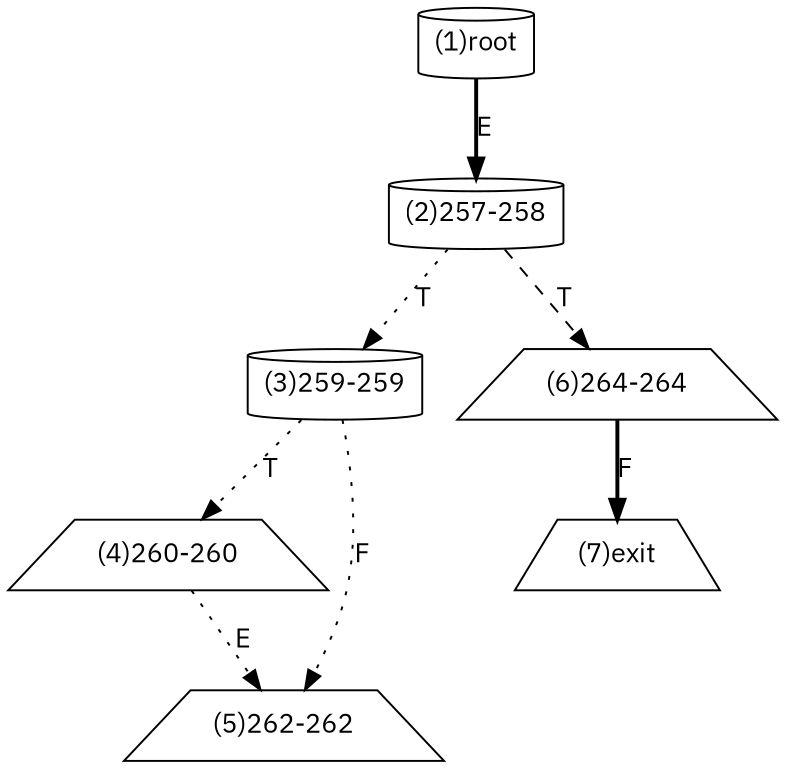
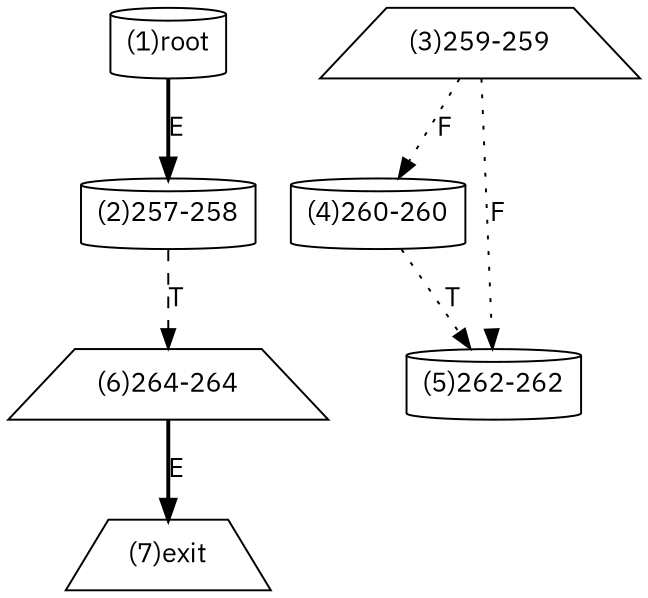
edge "(2)257-258" -> "(3)259-259": removed, label "T"
node "(3)259-259": shape cylinder -> trapezium
edge "(3)259-259" -> "(4)260-260": label "T" -> "F"
edge "(6)264-264" -> "(7)exit": label "F" -> "E"
node "(4)260-260": shape trapezium -> cylinder
edge "(4)260-260" -> "(5)262-262": label "E" -> "T"
node "(5)262-262": shape trapezium -> cylinder
